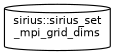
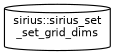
node "sirius::sirius_set _mpi_grid_dims": label "sirius::sirius_set _mpi_grid_dims" -> "sirius::sirius_set _set_grid_dims"
